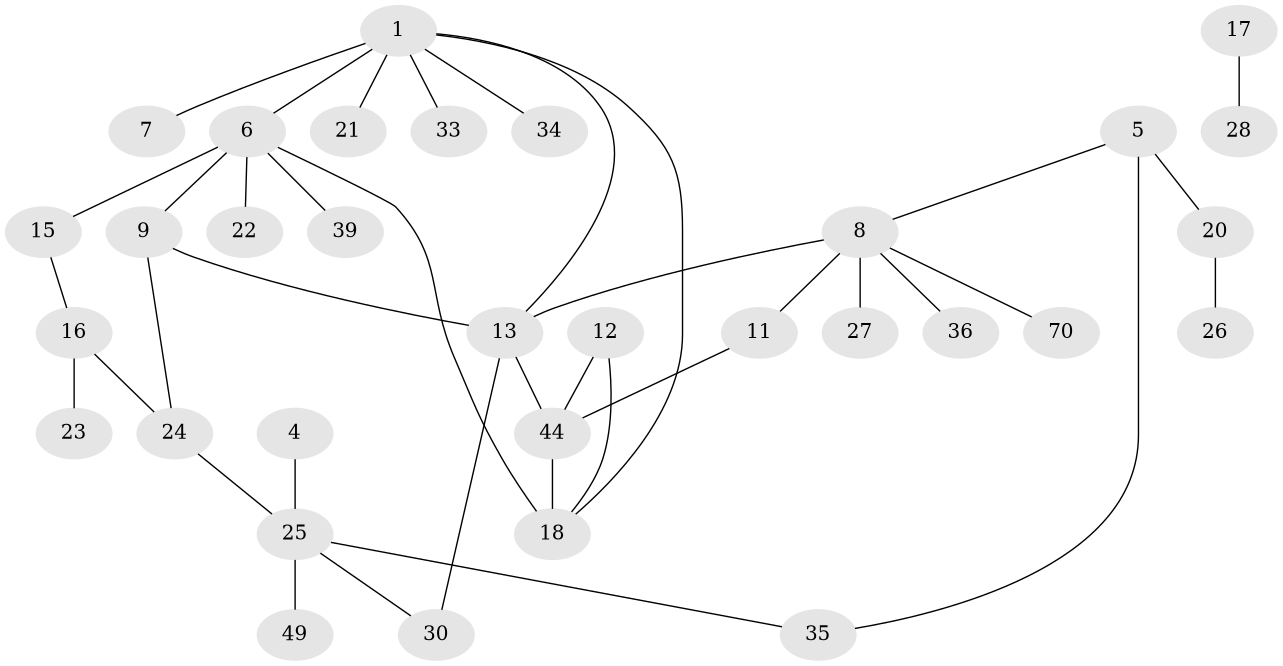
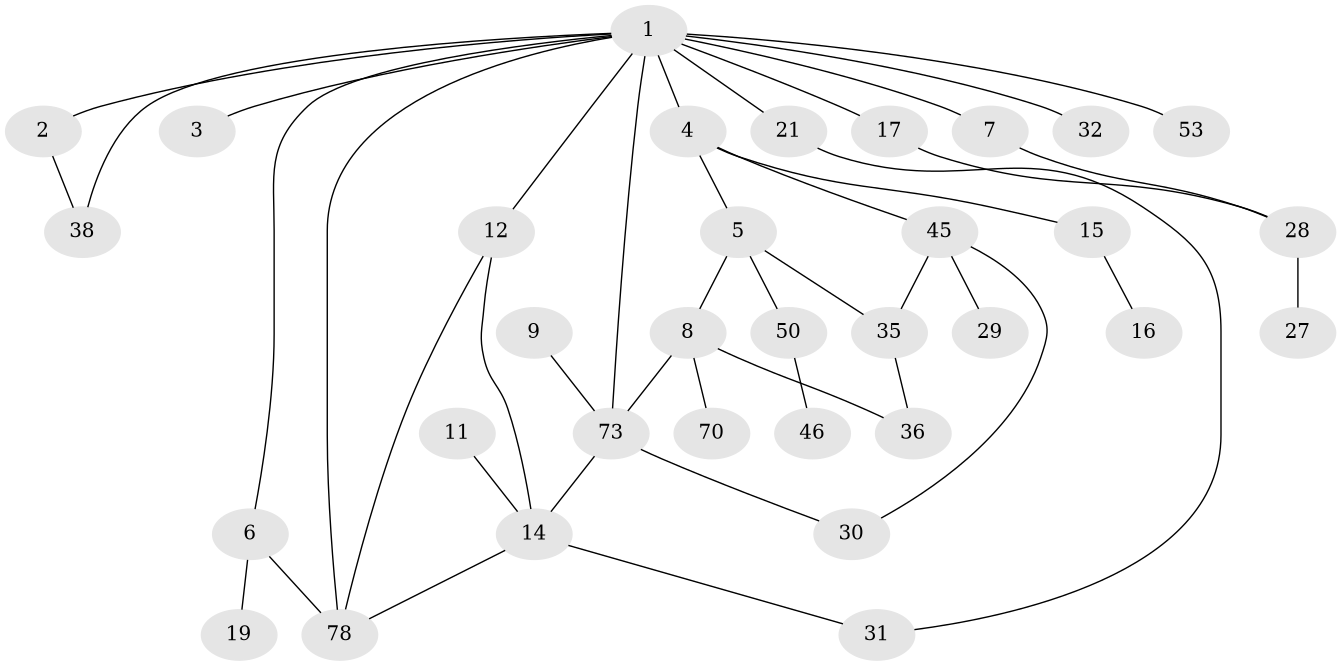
edge "1" -- "17": added
edge "1" -- "4": added
node "2": added
node "3": added
node "33": label "33" -> "53"
node "34": label "34" -> "38"
edge "1" -- "12": added
node "32": added
edge "7" -- "28": added
edge "6" -- "15": now "4" -- "15"
edge "6" -- "9": removed
edge "4" -- "5": added
node "22": removed
node "39": label "39" -> "19"
node "20": label "20" -> "50"
edge "8" -- "11": removed
edge "8" -- "27": now "28" -- "27"
node "13": label "13" -> "73"
node "26": label "26" -> "46"
edge "35" -- "36": added
node "23": removed
node "24": removed
node "44": label "44" -> "14"
node "25": label "25" -> "45"
node "18": label "18" -> "78"
node "49": label "49" -> "29"
node "31": added
